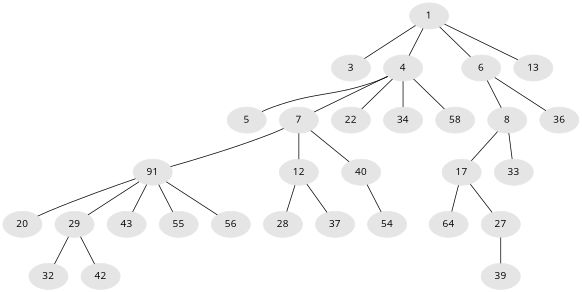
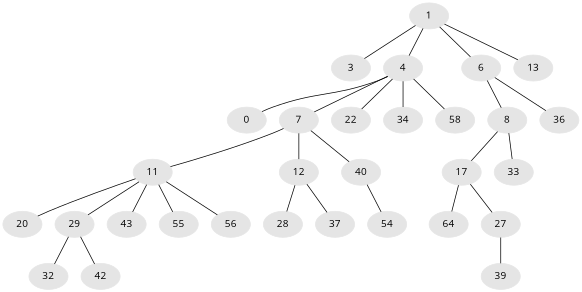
node "5": label "5" -> "0"
node "91": label "91" -> "11"
